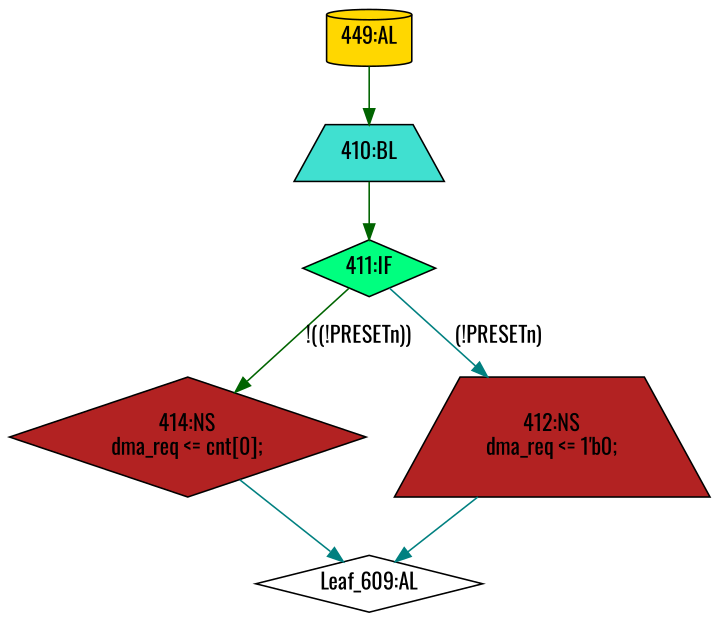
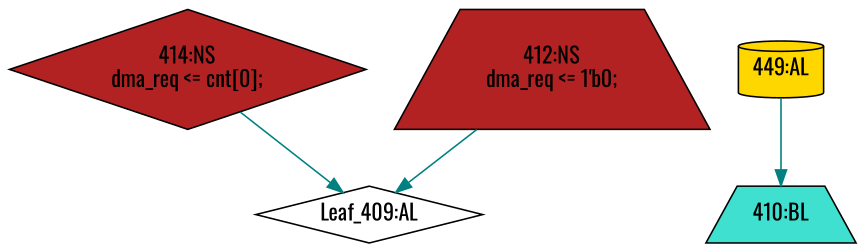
edge "449:AL" -> "410:BL": color darkgreen -> teal
node "411:IF": removed
node "Leaf_609:AL": label "Leaf_609:AL" -> "Leaf_409:AL"
